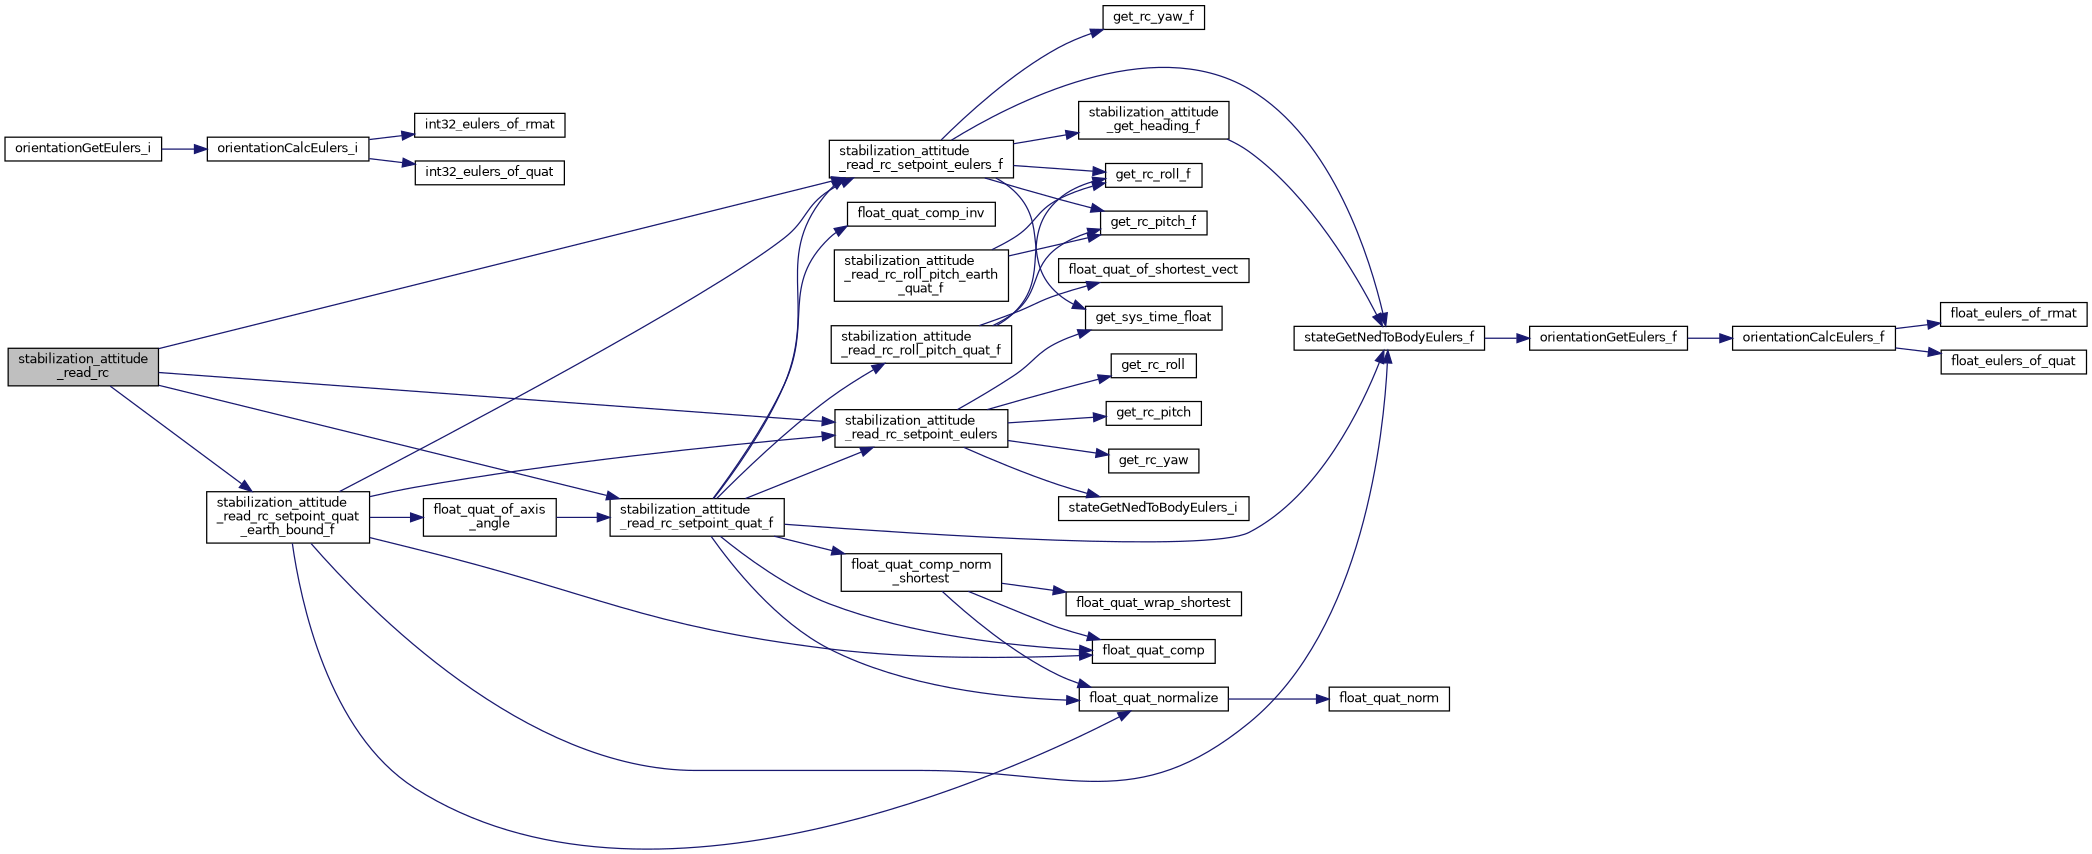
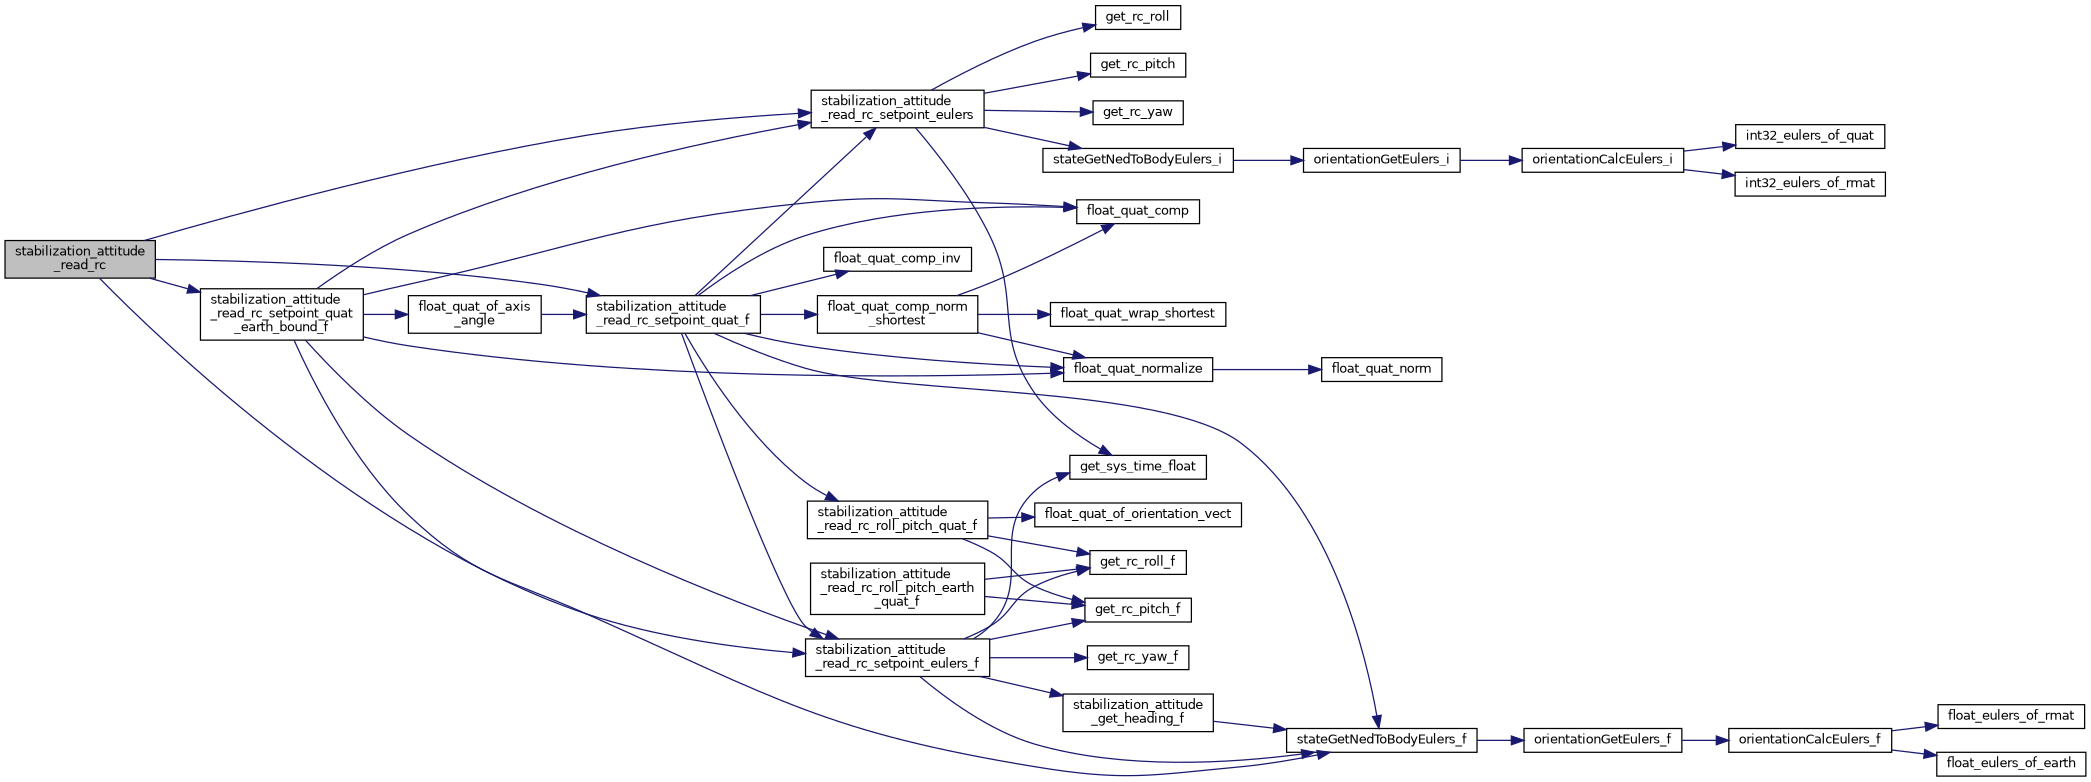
edge "stateGetNedToBodyEulers_i" -> "orientationGetEulers_i": added
node "float_quat_of_shortest_vect": label "float_quat_of_shortest_vect" -> "float_quat_of_orientation_vect"
node "float_eulers_of_quat": label "float_eulers_of_quat" -> "float_eulers_of_earth"
